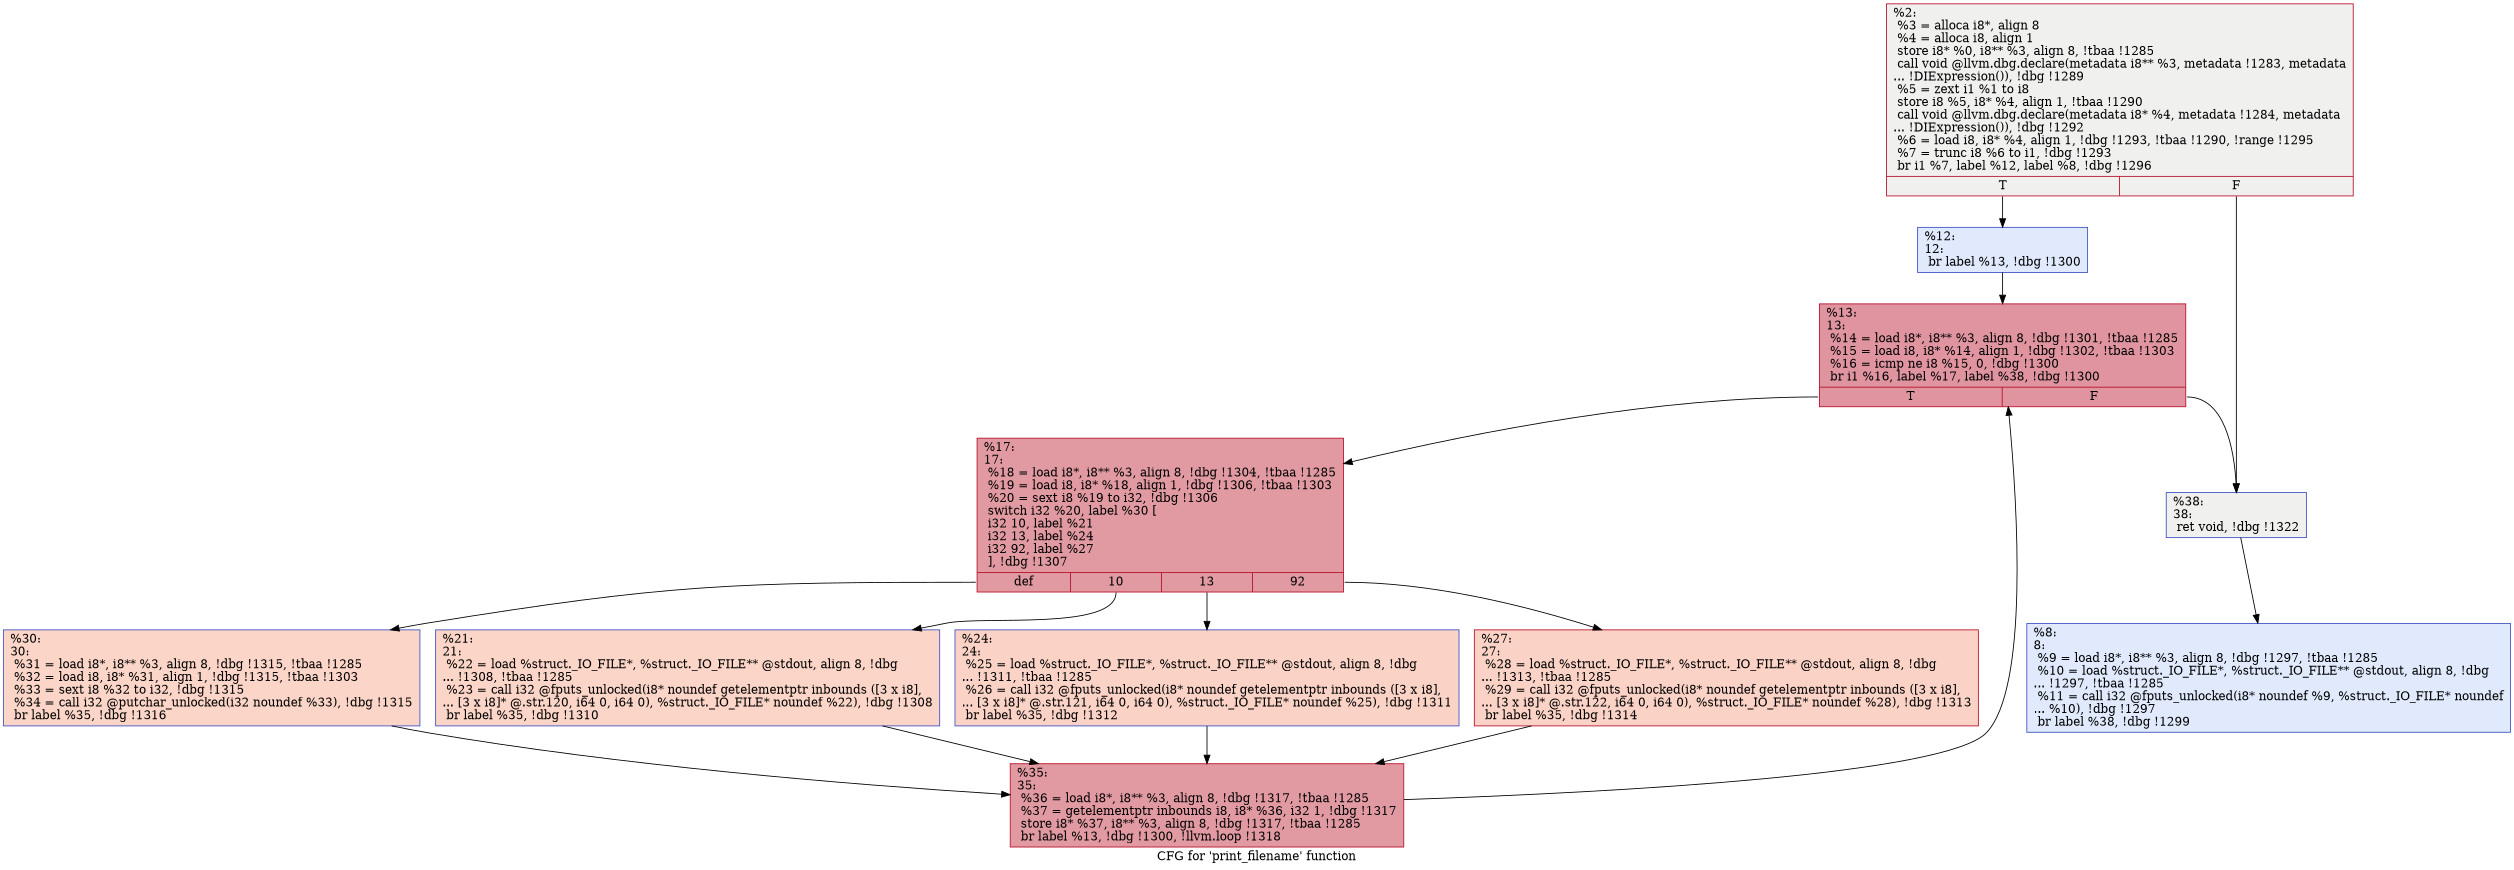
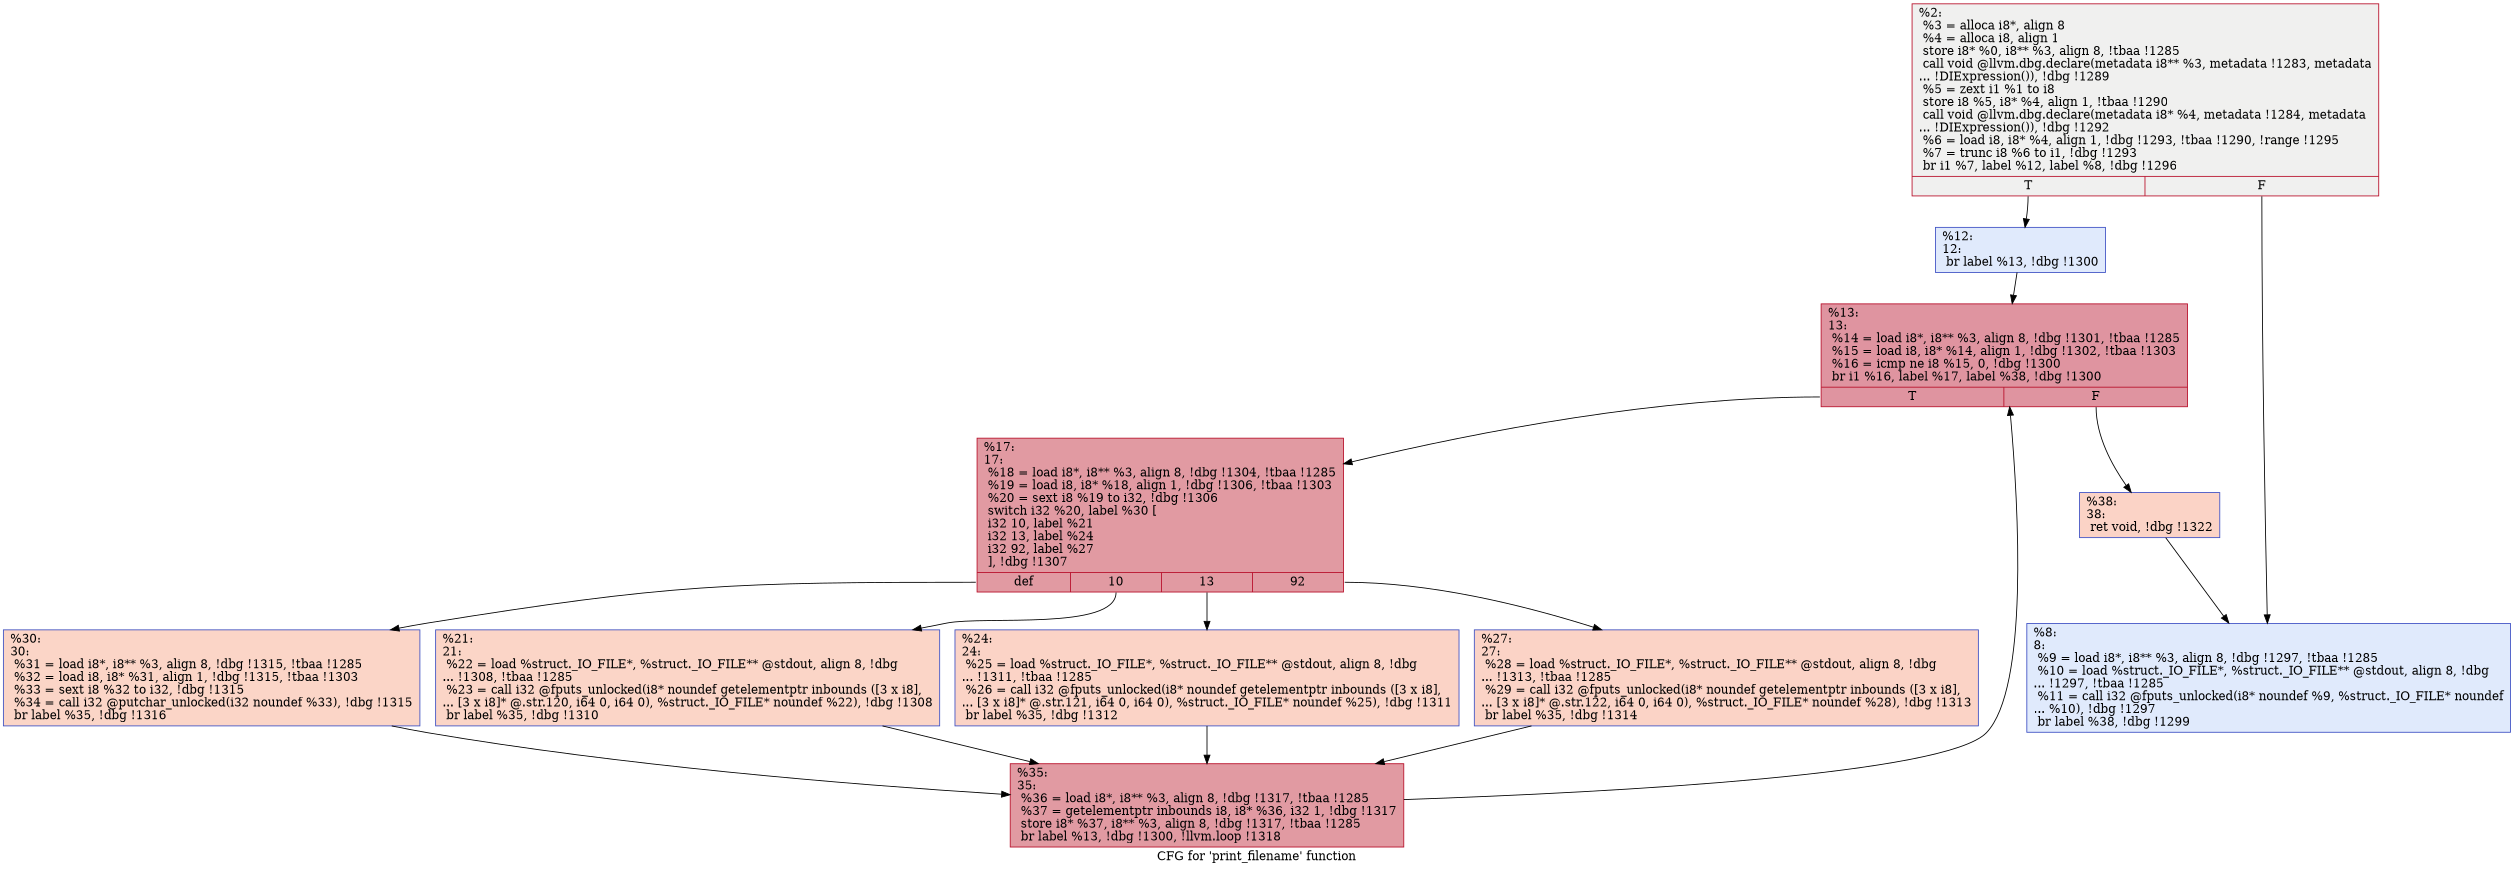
edge "%2:" -> "%38:": now "%2:" -> "%8:"
node "%38:": fillcolor #dedcdb70 -> #f59c7d70
node "%27:": color #b70d28ff -> #3d50c3ff
